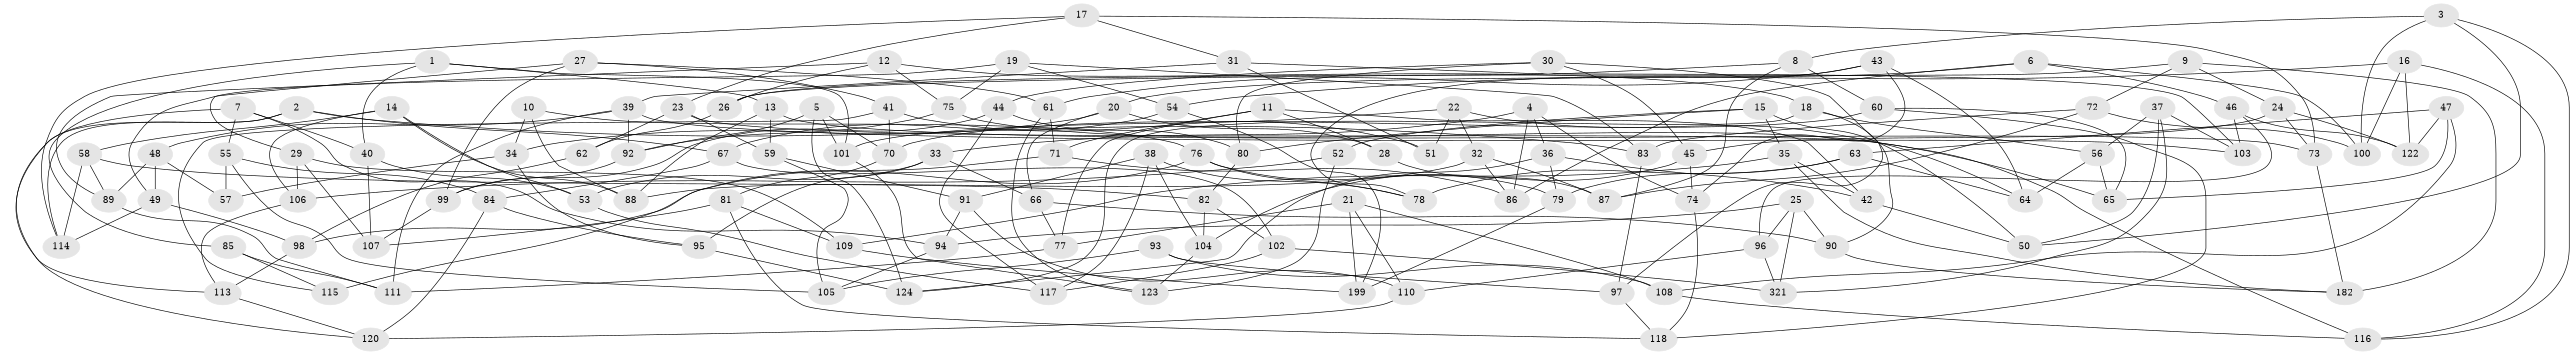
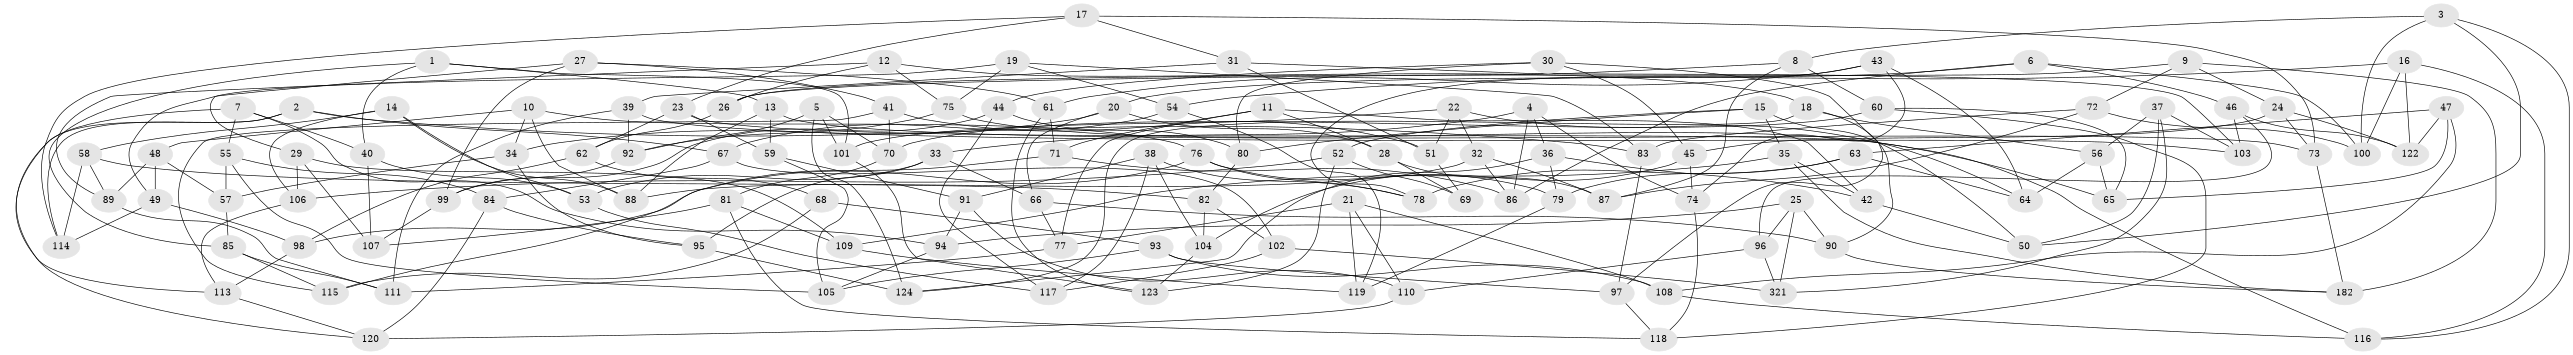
edge "39" -- "48": now "10" -- "48"
node "68": added
node "69": added
edge "57" -- "85": added
node "199": label "199" -> "119"
